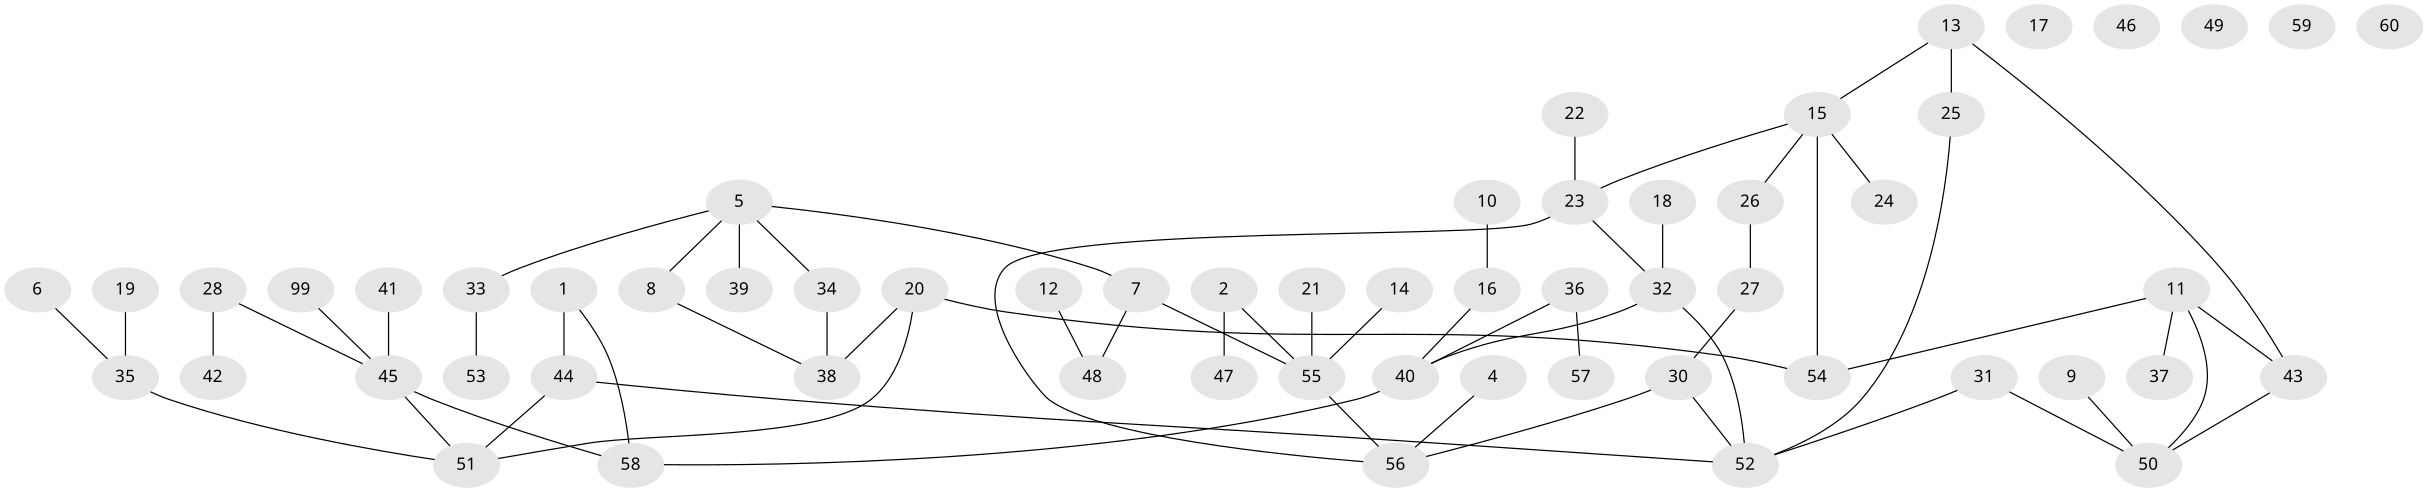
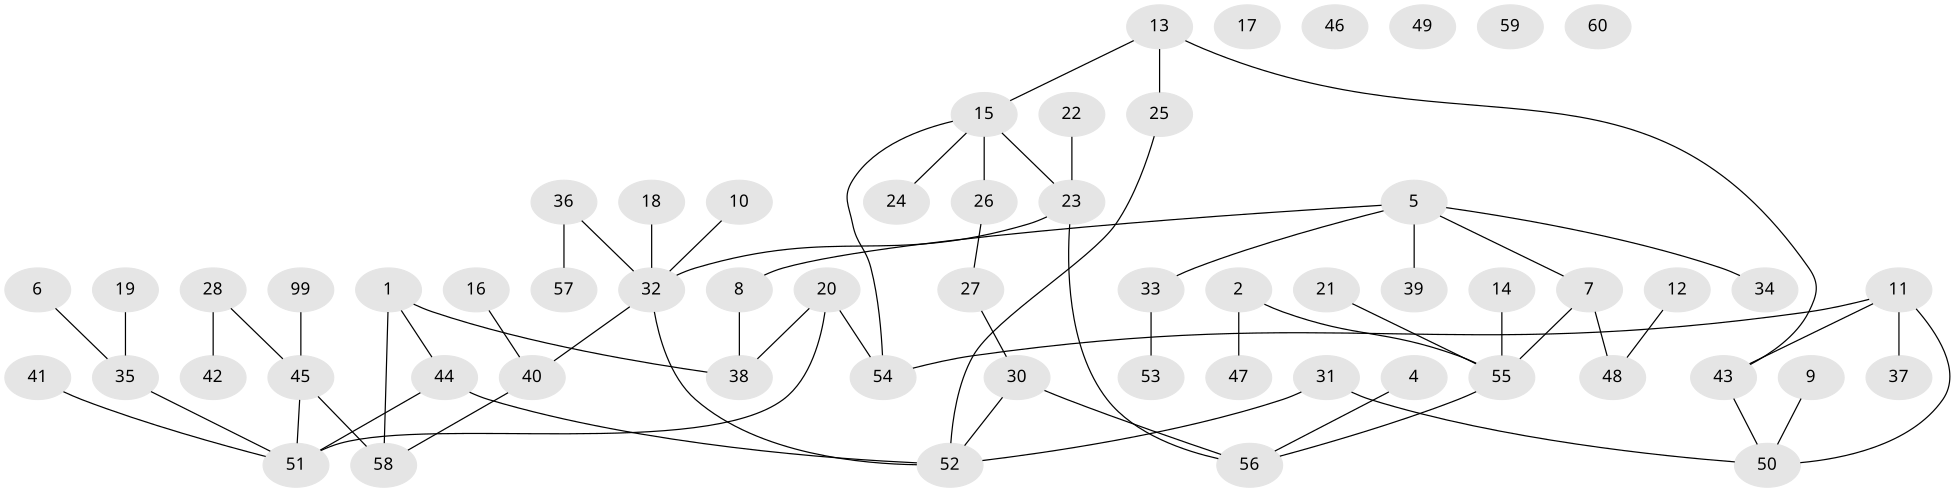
edge "10" -- "16": now "10" -- "32"
edge "36" -- "40": now "36" -- "32"
edge "41" -- "45": now "41" -- "51"
edge "34" -- "38": now "1" -- "38"
